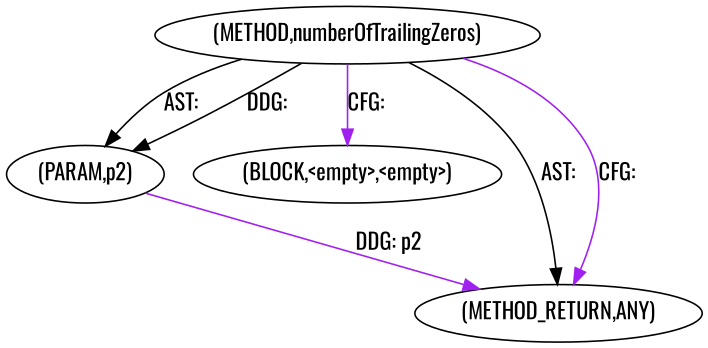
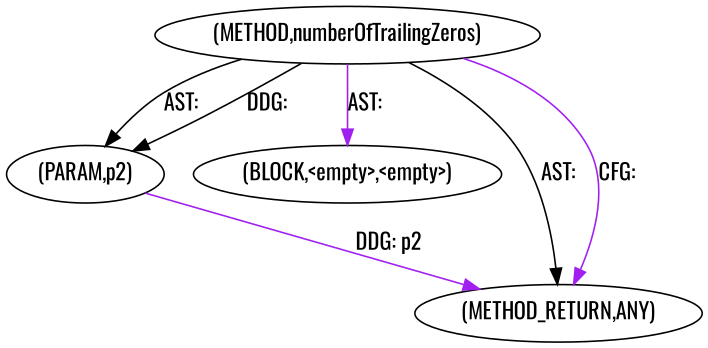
edge "(METHOD,numberOfTrailingZeros)" -> "(BLOCK,<empty>,<empty>)": label "CFG: " -> "AST: "
